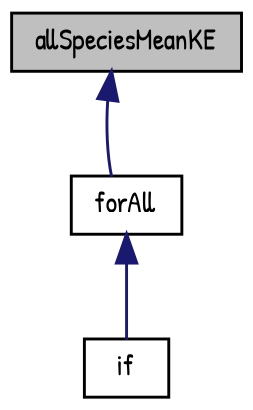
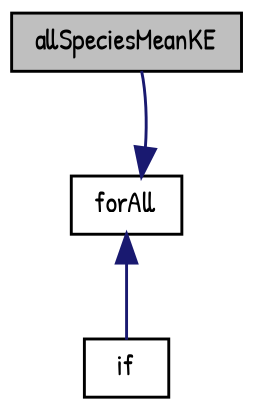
edge "forAll" -> "allSpeciesMeanKE": reversed
